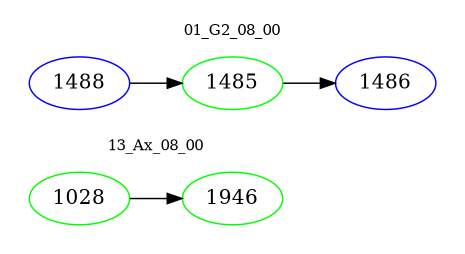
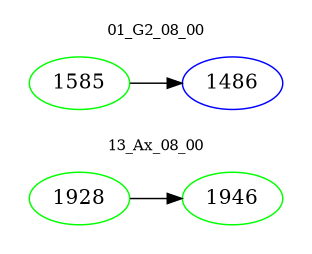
node "1488": removed
node "1485": label "1485" -> "1585"
node "1028": label "1028" -> "1928"
